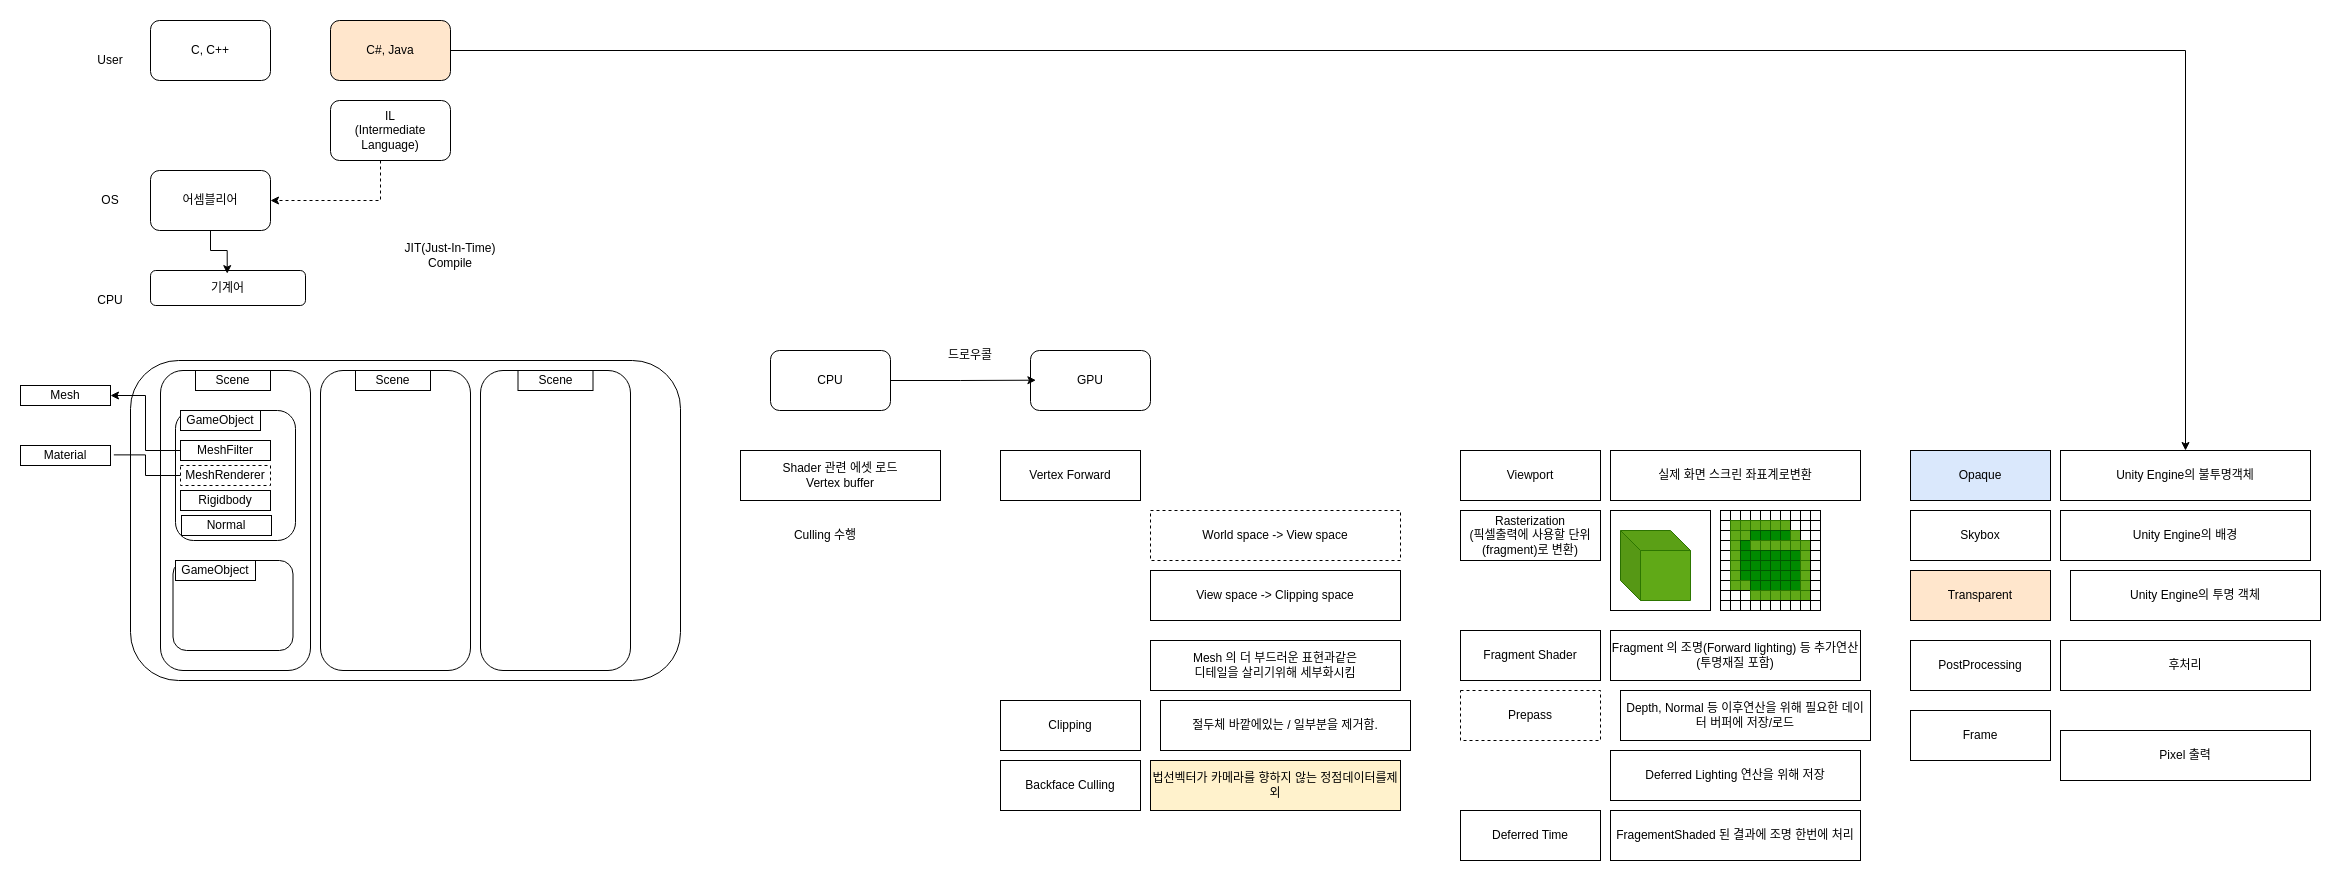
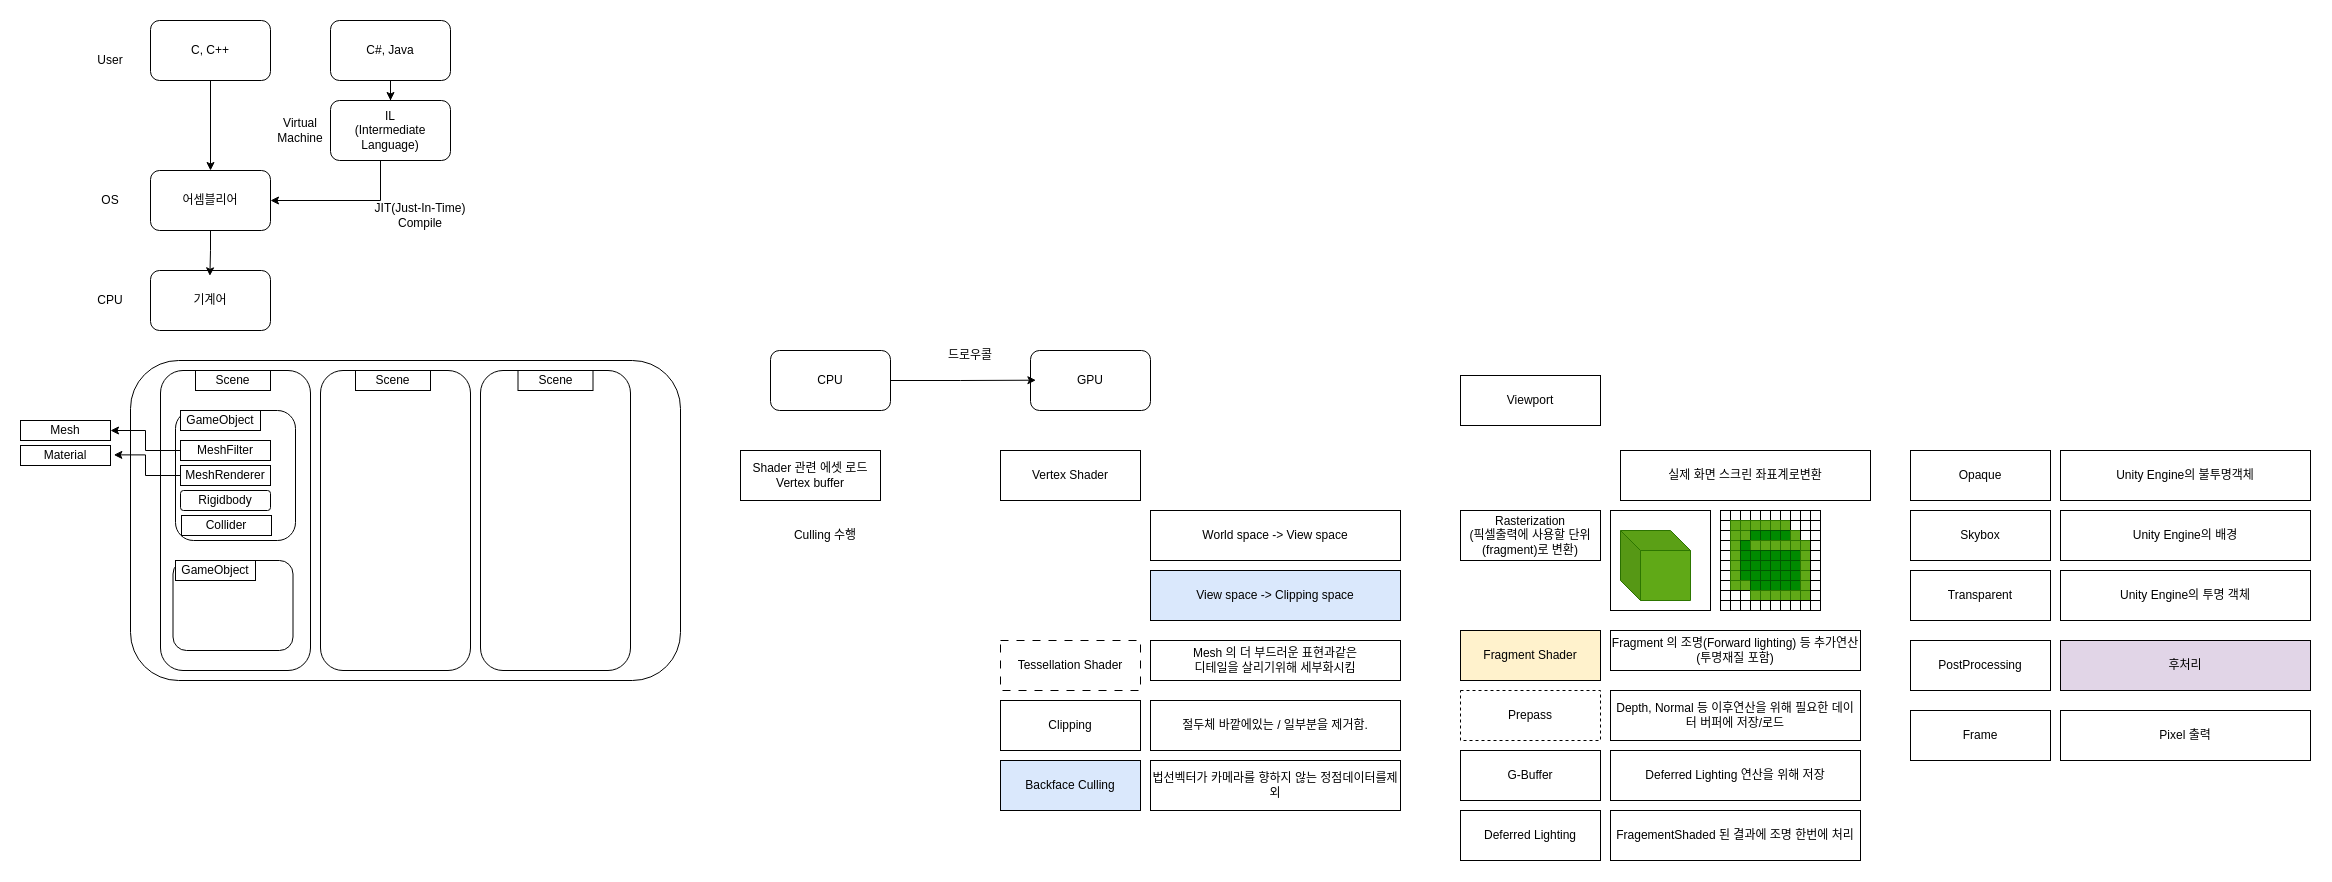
node "C#, Java": fillcolor #ffe6cc -> #ffffff
edge "C#, Java" -> "Unity Engine의 불투명객체": now "C#, Java" -> "IL (Intermediate Language)"
edge "C, C++" -> "어셈블리어": added
node "Virtual Machine": added
edge "IL (Intermediate Language)" -> "어셈블리어": style dashed -> solid
node "JIT(Just-In-Time) Compile": moved (451, 256) -> (421, 216)
node "기계어": size 155x35 -> 120x60
node "Mesh": moved (66, 396) -> (66, 431)
edge "Material" -- "MeshRenderer": arrowhead none -> classic
node "MeshRenderer": style dashed -> solid
node "Shader 관련 에셋 로드 Vertex buffer": size 200x50 -> 140x50
node "Vertex Forward": label "Vertex Forward" -> "Vertex Shader"
node "Viewport": moved (1531, 476) -> (1531, 401)
node "실제 화면 스크린 좌표계로변환": moved (1736, 476) -> (1746, 476)
node "Opaque": fillcolor #dae8fc -> #ffffff
node "Rigidbody": shape rectangle -> rounded rectangle
node "Normal": label "Normal" -> "Collider"
node "World space -> View space": style dashed -> solid
node "View space -> Clipping space": fillcolor #ffffff -> #dae8fc
node "Transparent": fillcolor #ffe6cc -> #ffffff
node "Unity Engine의 투명 객체": moved (2196, 596) -> (2186, 596)
node "Fragment Shader": fillcolor #ffffff -> #fff2cc
node "Fragment 의 조명(Forward lighting) 등 추가연산(투명재질 포함)": size 250x50 -> 250x40
node "Tessellation Shader": added
node "Mesh 의 더 부드러운 표현과같은 디테일을 살리기위해 세부화시킴": size 250x50 -> 250x40
node "후처리": fillcolor #ffffff -> #e1d5e7
node "Depth, Normal 등 이후연산을 위해 필요한 데이터 버퍼에 저장/로드": moved (1746, 716) -> (1736, 716)
node "절두체 바깥에있는 / 일부분을 제거함.": moved (1286, 726) -> (1276, 726)
node "Pixel 출력": moved (2186, 756) -> (2186, 736)
node "G-Buffer": added
node "Backface Culling": fillcolor #ffffff -> #dae8fc
node "법선벡터가 카메라를 향하지 않는 정점데이터를제외": fillcolor #fff2cc -> #ffffff
node "Deferred Time": label "Deferred Time" -> "Deferred Lighting"
